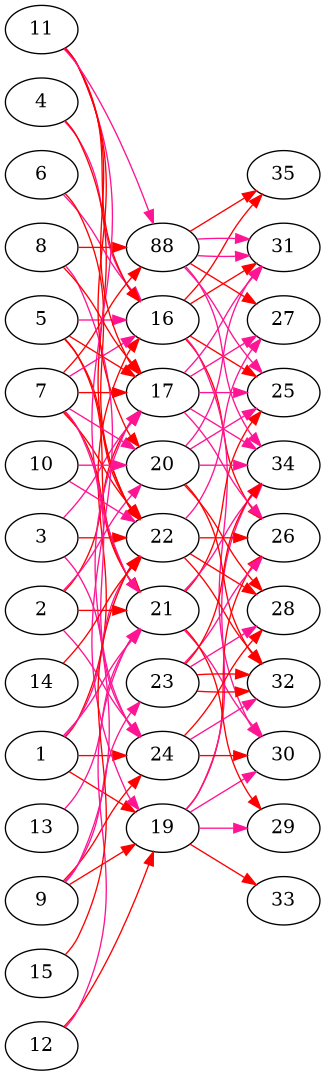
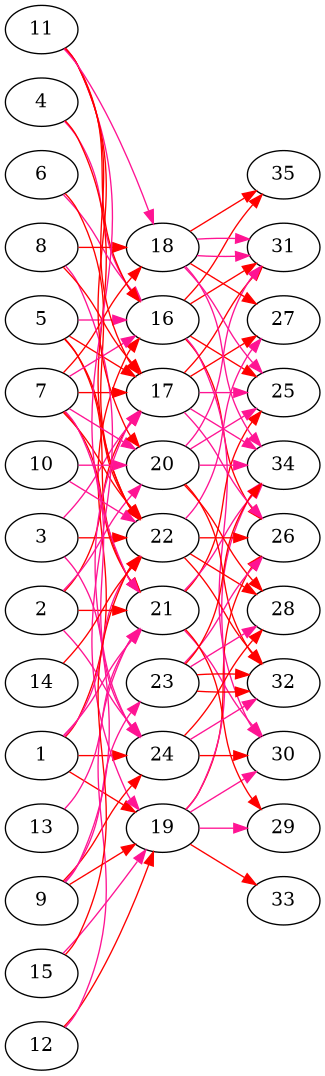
node "88": label "88" -> "18"
edge "17" -> "31": color deeppink -> red
edge "17" -> "27": color deeppink -> red
edge "15" -> "19": added
